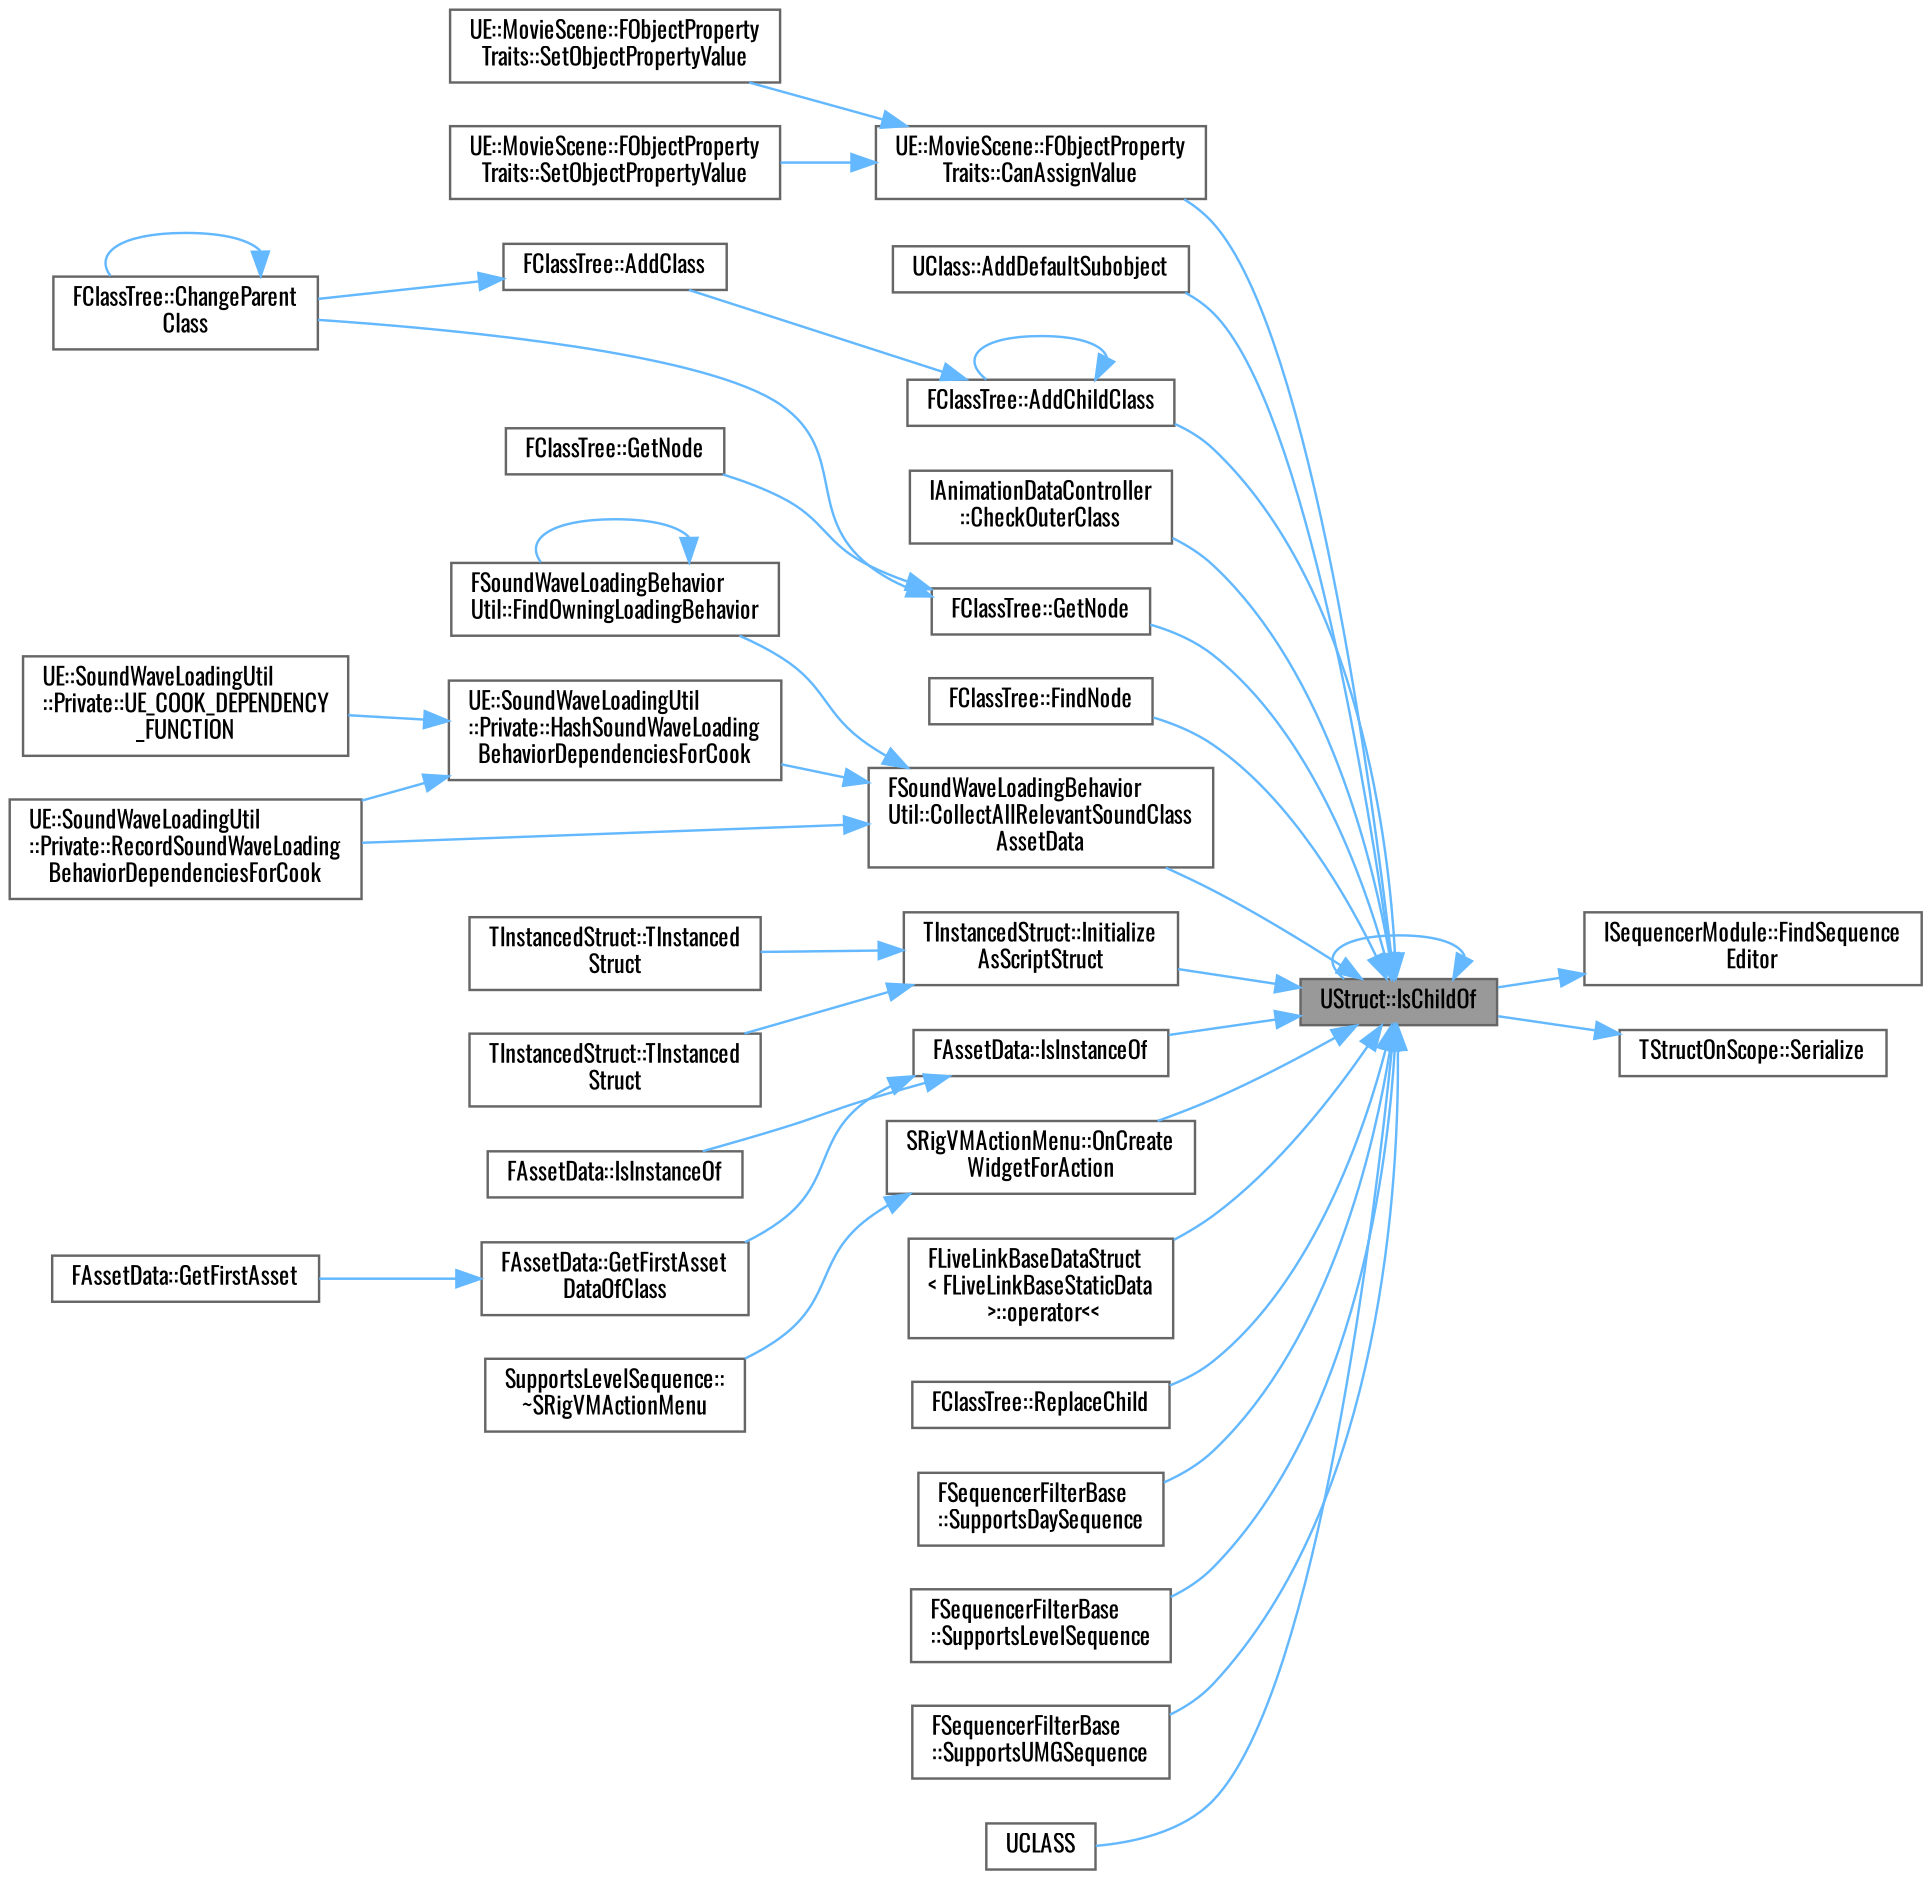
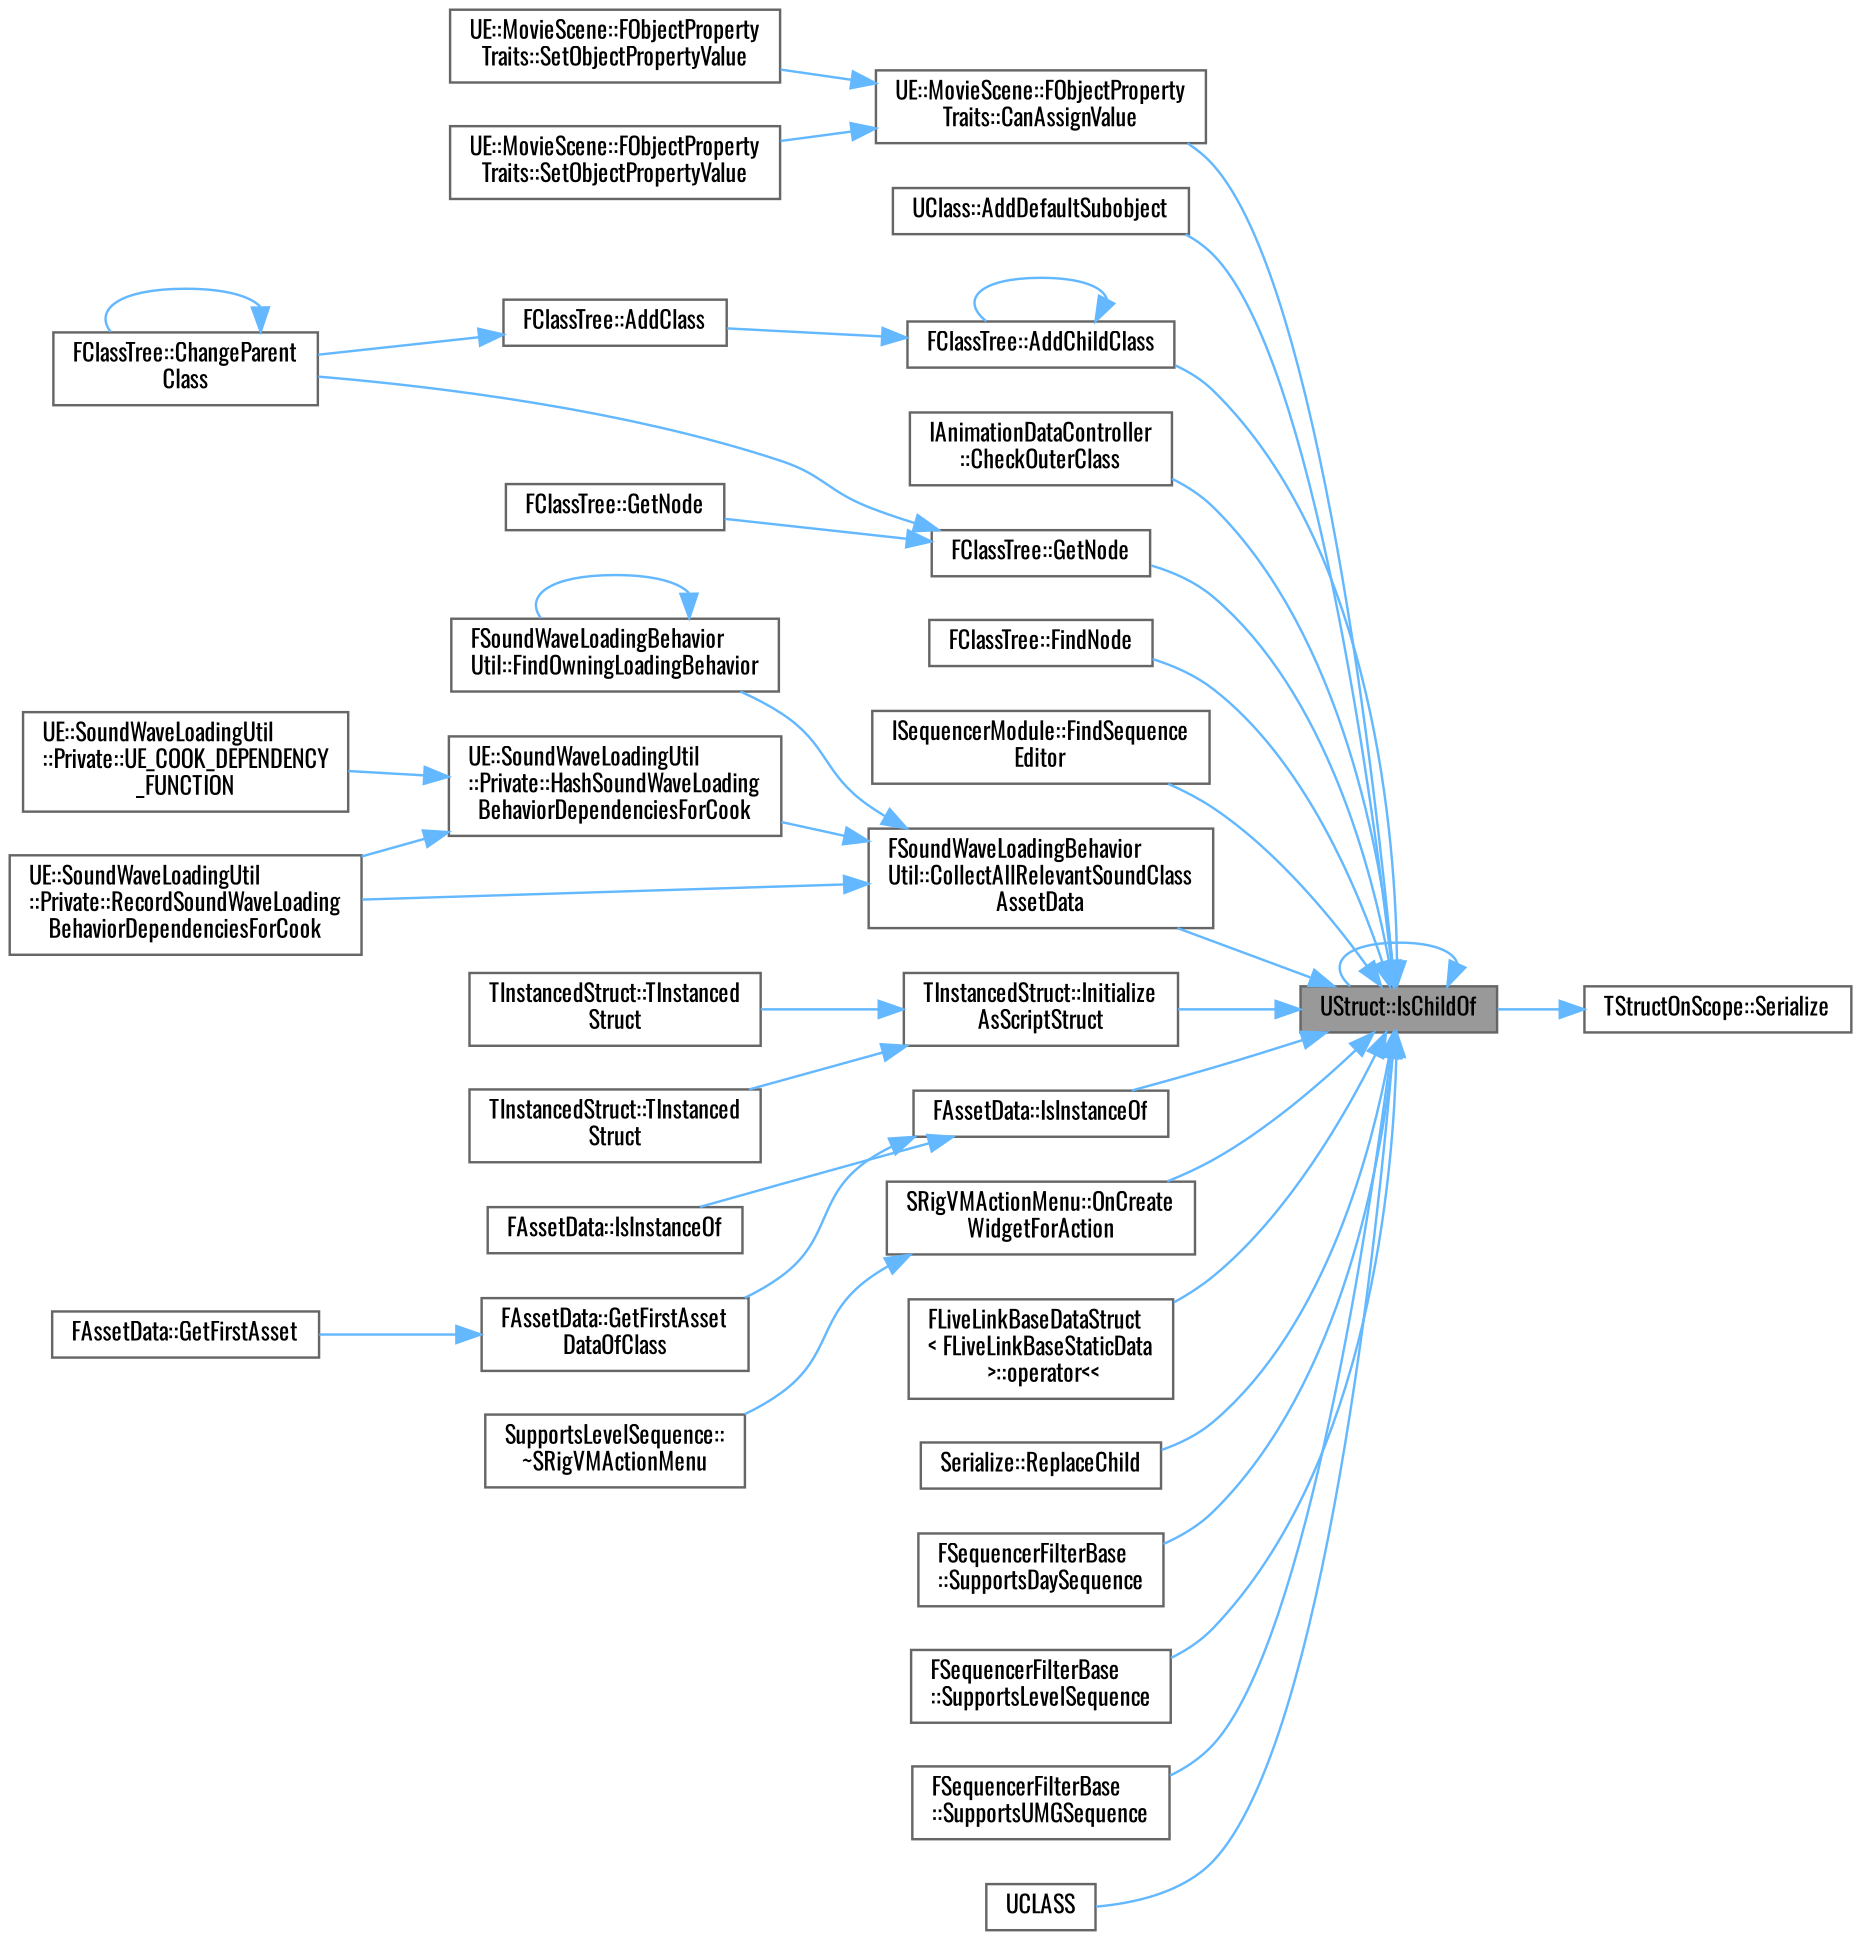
edge "UStruct::IsChildOf" -> "ISequencerModule::FindSequence Editor": reversed
node "FClassTree::ReplaceChild": label "FClassTree::ReplaceChild" -> "Serialize::ReplaceChild"
